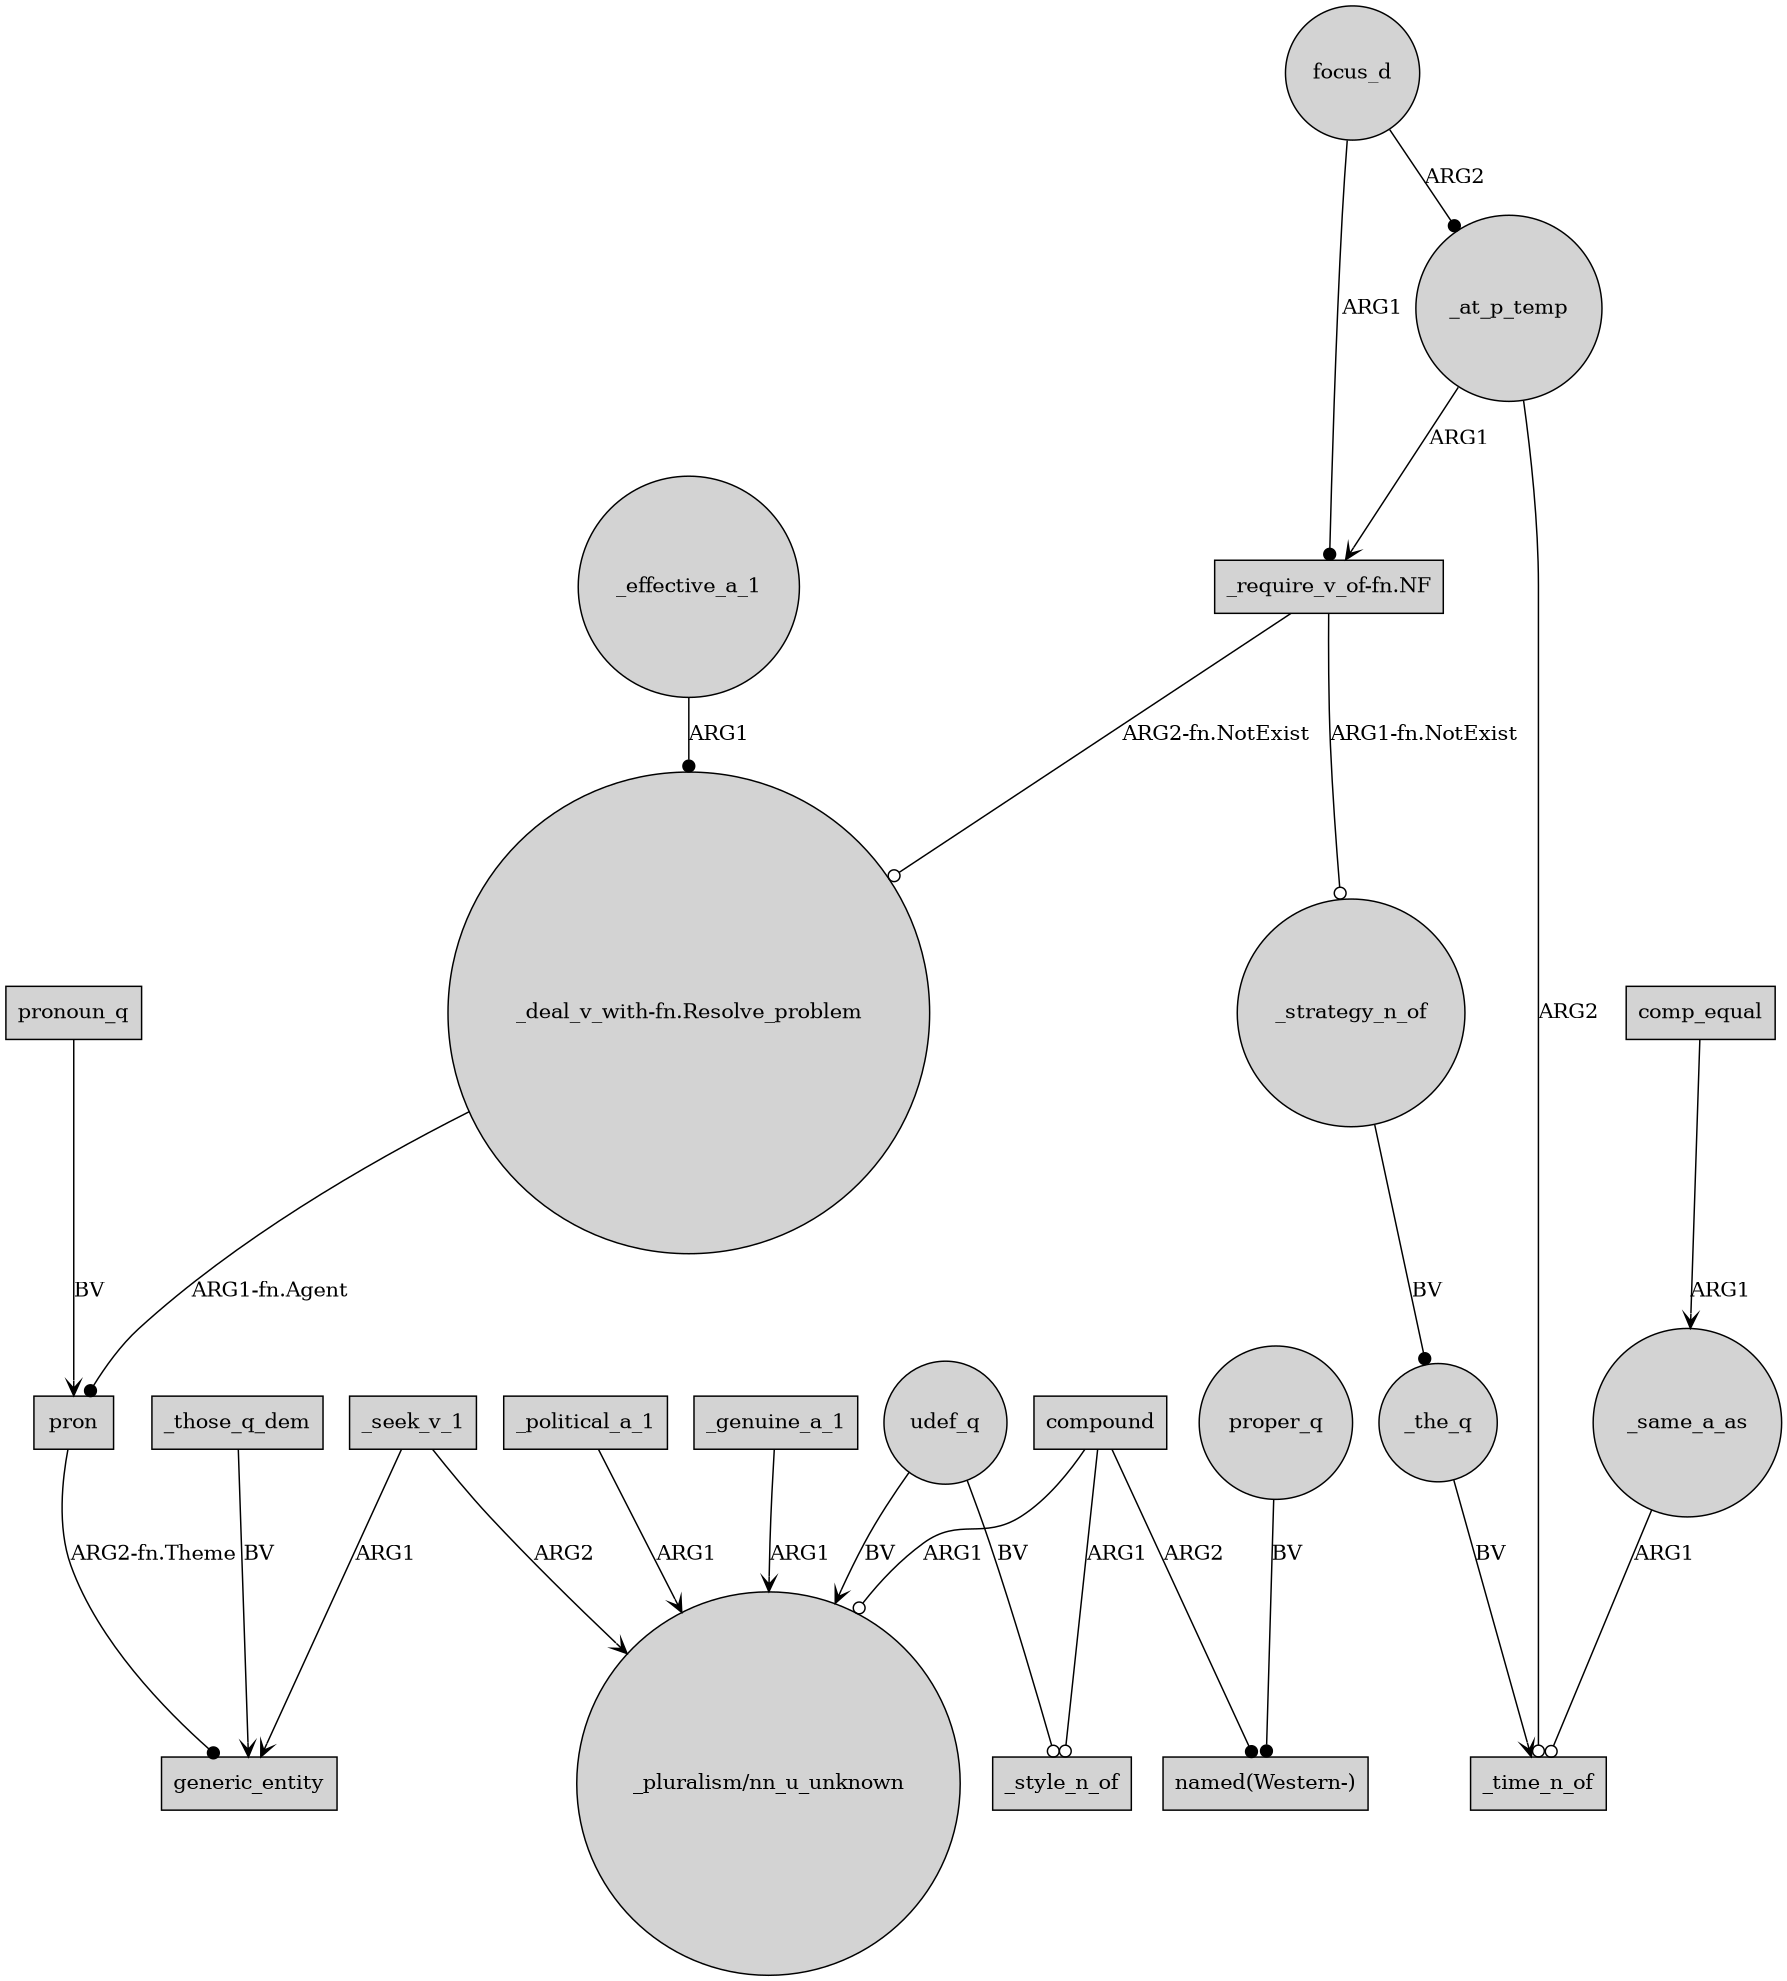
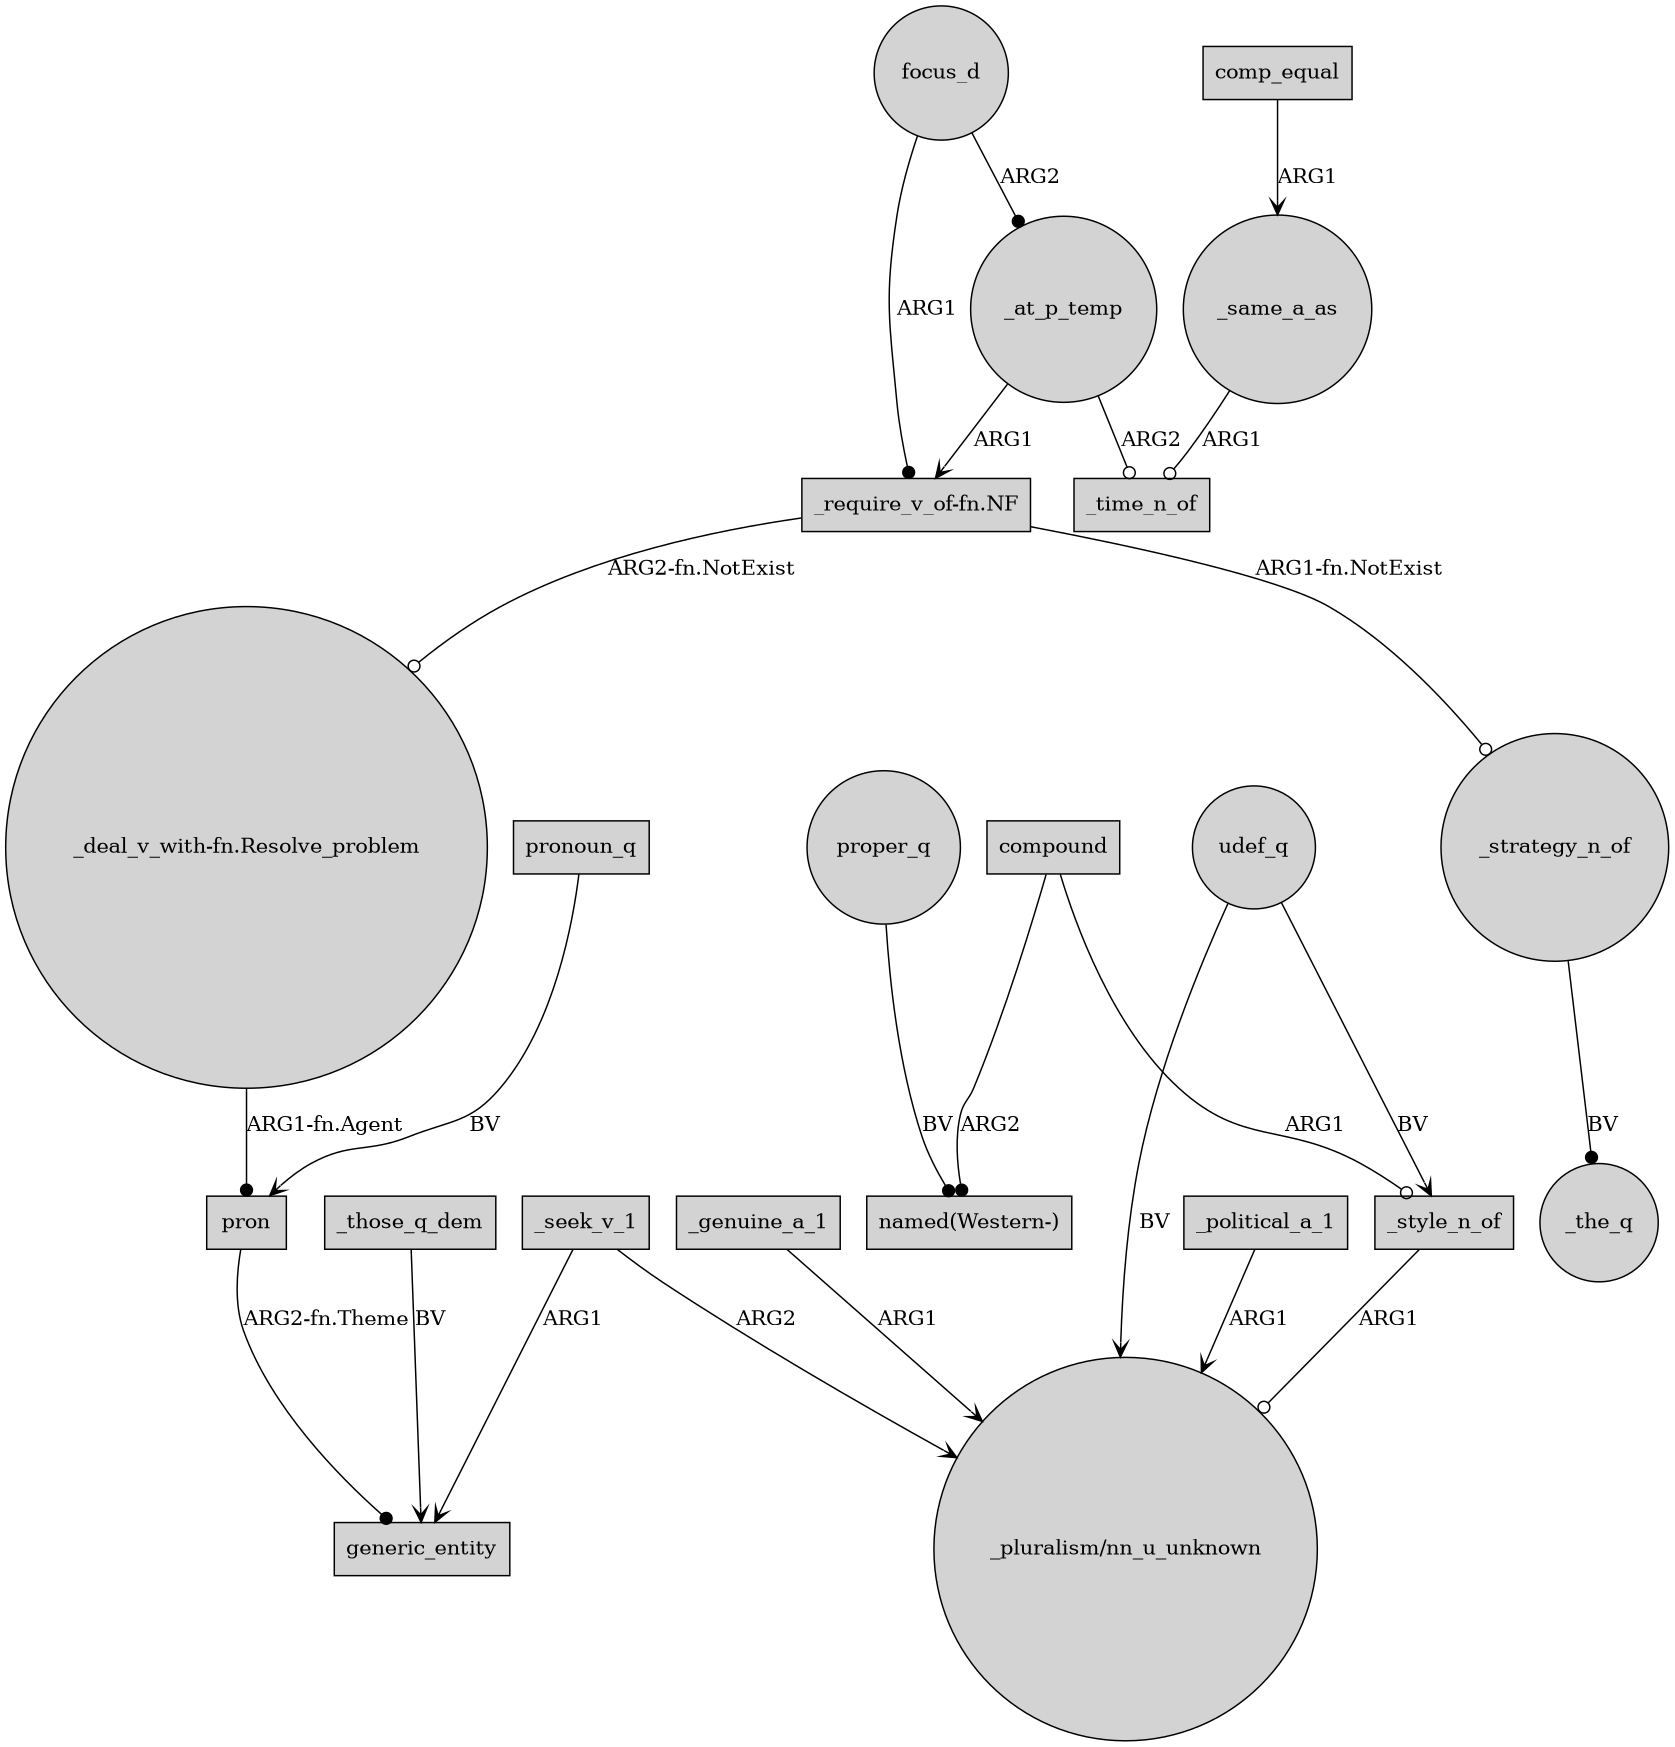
node "_effective_a_1": removed
edge "compound" -> "_pluralism/nn_u_unknown": now "_style_n_of" -> "_pluralism/nn_u_unknown"
edge "_the_q" -> "_time_n_of": removed, label "BV"
edge "udef_q" -> "_style_n_of": arrowhead odot -> vee
